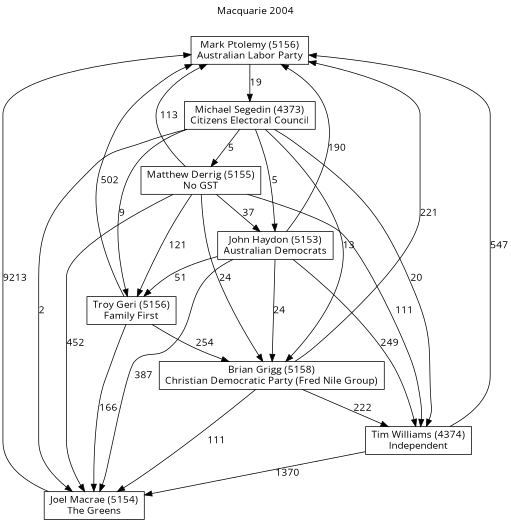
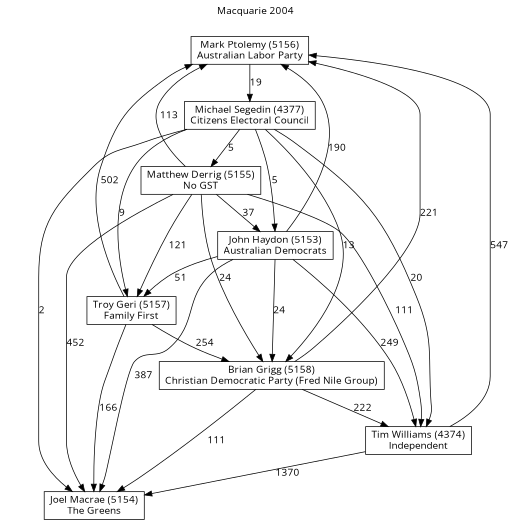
node "Michael Segedin (4373) Citizens Electoral Council": label "Michael Segedin (4373) Citizens Electoral Council" -> "Michael Segedin (4377) Citizens Electoral Council"
edge "Joel Macrae (5154) The Greens" -> "Mark Ptolemy (5156) Australian Labor Party": removed, label "9213"
node "Troy Geri (5156) Family First": label "Troy Geri (5156) Family First" -> "Troy Geri (5157) Family First"
